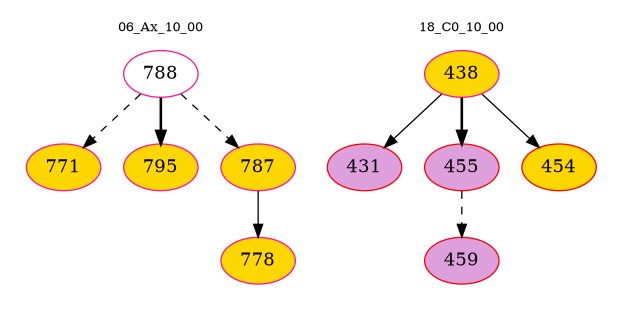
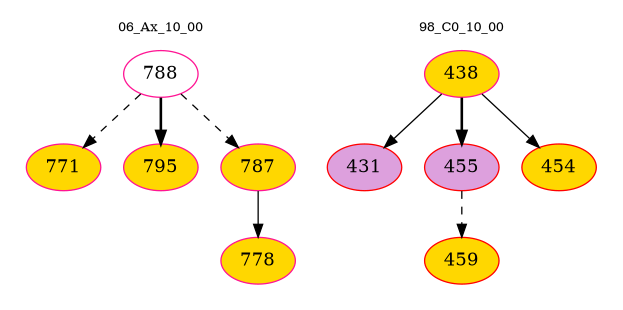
cluster "18_C0_10_00": label "18_C0_10_00" -> "98_C0_10_00"
node "459": fillcolor plum -> gold
